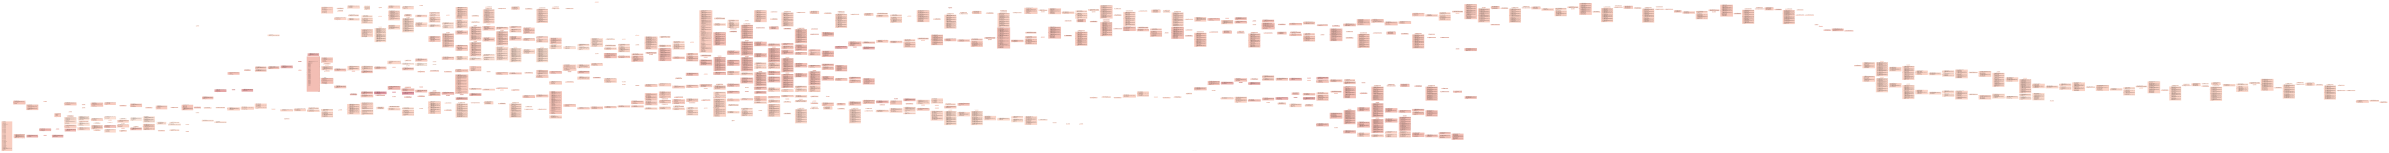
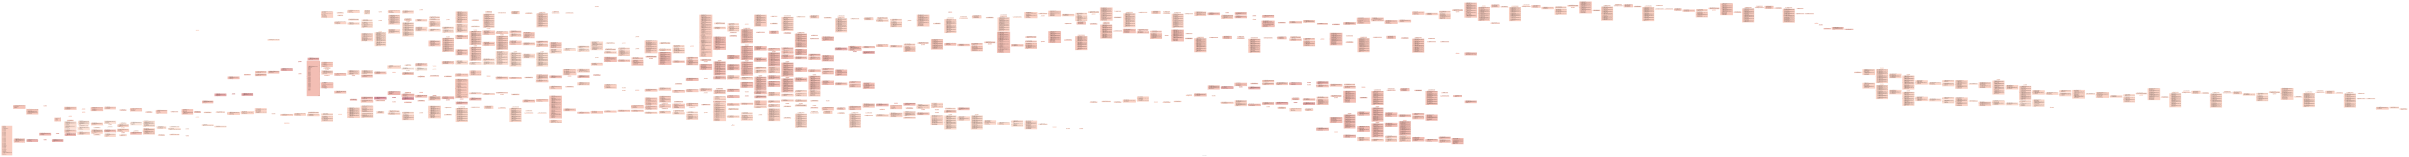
node "5237:": added
